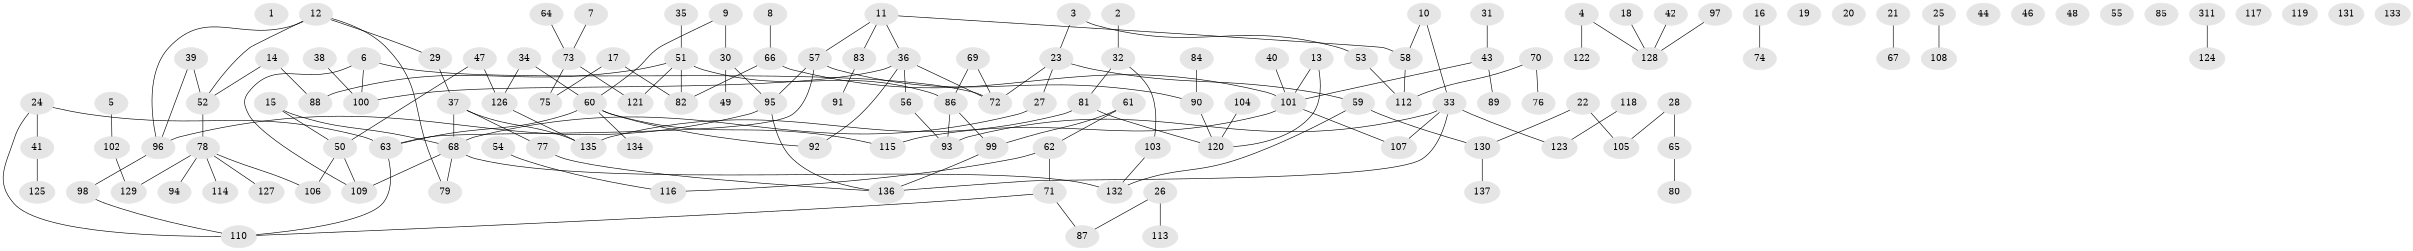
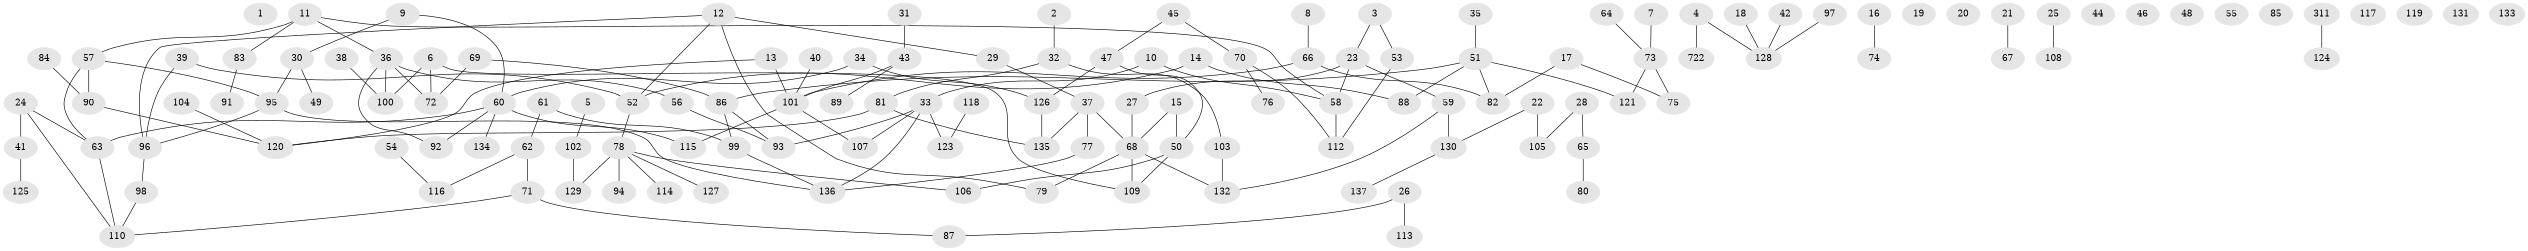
node "45": added
node "122": label "122" -> "722"
edge "23" -- "72": now "23" -- "58"
